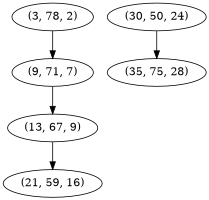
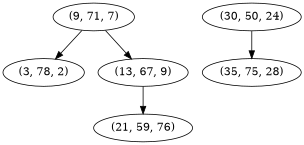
edge "(3, 78, 2)" -> "(9, 71, 7)": reversed
node "(21, 59, 16)": label "(21, 59, 16)" -> "(21, 59, 76)"
